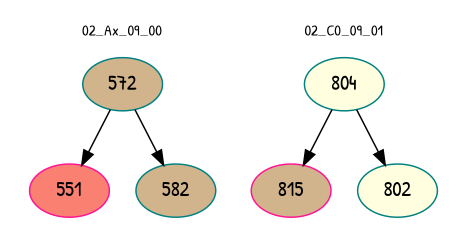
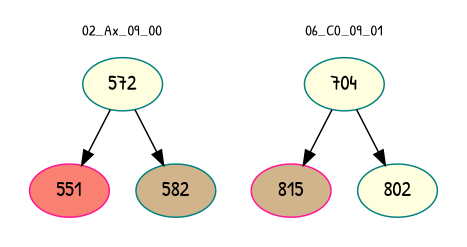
cluster "02_C0_09_01": label "02_C0_09_01" -> "06_C0_09_01"
node "572": fillcolor tan -> lightyellow
node "804": label "804" -> "704"
